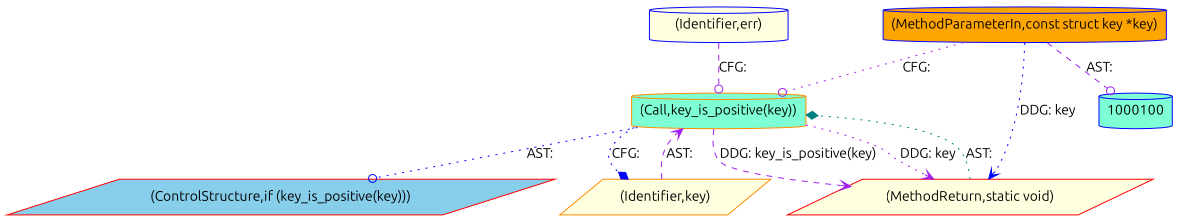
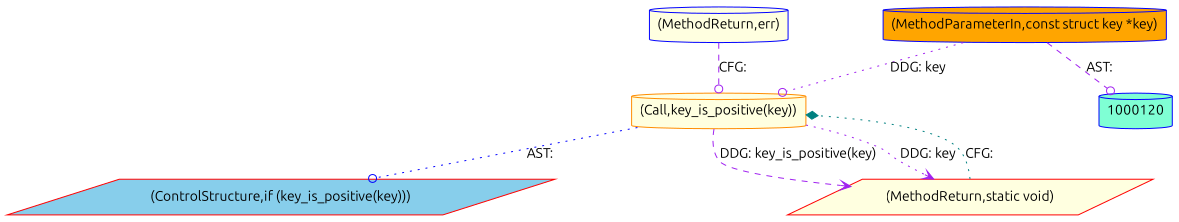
node "(Identifier,err)": label "(Identifier,err)" -> "(MethodReturn,err)"
edge "(MethodParameterIn,const struct key *key)" -> "(Call,key_is_positive(key))": label "CFG: " -> "DDG: key"
edge "(MethodParameterIn,const struct key *key)" -> "(MethodReturn,static void)": removed, label "DDG: key"
node "(Call,key_is_positive(key))": fillcolor aquamarine -> lightyellow
node "1000100": label "1000100" -> "1000120"
edge "(MethodReturn,static void)" -> "(Call,key_is_positive(key))": label "AST: " -> "CFG: "
node "(Identifier,key)": removed
